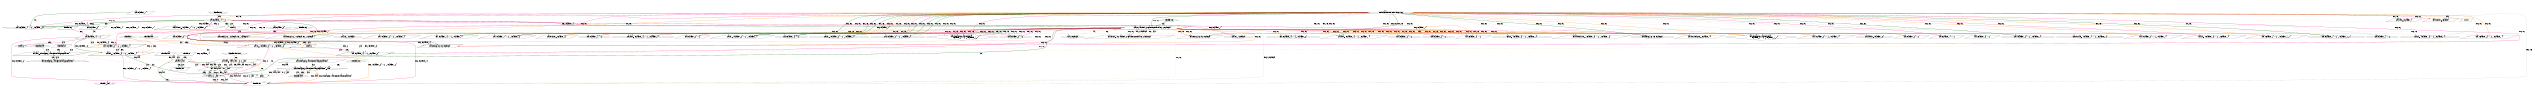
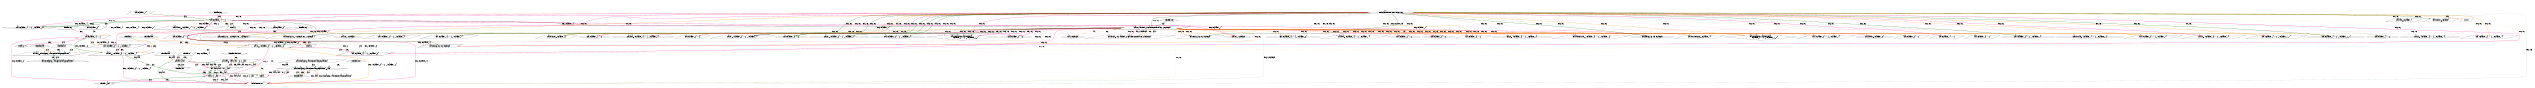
edge "(Call,req[offset + 1])" -> "(Call,(req[offset + 1] << 8) + req[offset + 2])": now "(Call,req[offset + 1])" -> "(Call,req[offset + 1] << 8)"
edge "(MethodParameterIn,const uint8_t *req)" -> "(Call,req[offset + 1] << 8)": style bold -> dashed
edge "(MethodParameterIn,const uint8_t *req)" -> "(Call,function = req[offset])": color deeppink -> darkgreen
edge "(Call,ctx->backend->prepare_response_tid(req, &req_length))" -> "(Call,nb_bits = req[offset + 5])": label "DDG: req" -> "AST: "
edge "(Call,ctx->backend->prepare_response_tid(req, &req_length))" -> "(Call,req[offset + 7] << 8)": label "CFG: " -> "DDG: req"
edge "(Call,ctx->backend->prepare_response_tid(req, &req_length))" -> "(Call,nb_bytes = req[offset + 5])": color darkorange -> darkgreen
node "(Call,(req[offset + 7] << 8) + req[offset + 8])": removed
edge "(Call,ctx->backend->prepare_response_tid(req, &req_length))" -> "(Call,or & (~and))": now "(Identifier,~and)" -> "(Call,or & (~and))"
edge "(Call,or = (req[offset + 5] << 8) + req[offset + 6])" -> "(Call,or & (~and))": label "DDG: or" -> "CFG: or"
edge "(Call,data = (data & and) | (or & (~and)))" -> "(Call,(data & and) | (or & (~and)))": removed, label "CFG:"
edge "(Call,(data & and) | (or & (~and)))" -> "(Call,or & (~and))": color darkgreen -> deeppink
node "(Block,)": label "(Block,)" -> "(Literal,)"
node "(Identifier,int)": label "(Identifier,int)" -> "(MethodReturn,int)"
